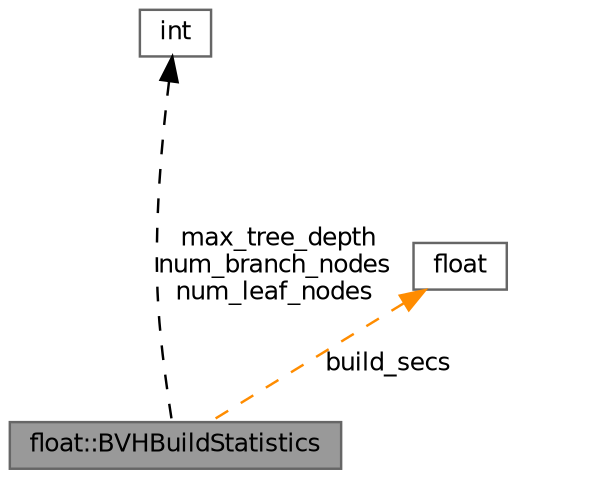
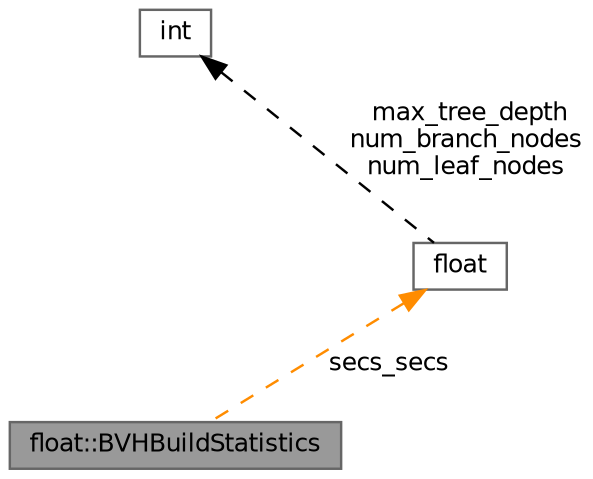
edge "float::BVHBuildStatistics" -> "int": now "float" -> "int"
edge "float::BVHBuildStatistics" -> "float": label " build_secs" -> " secs_secs"
